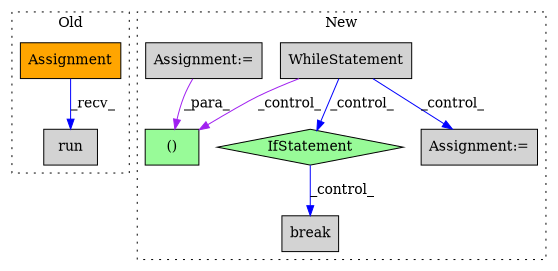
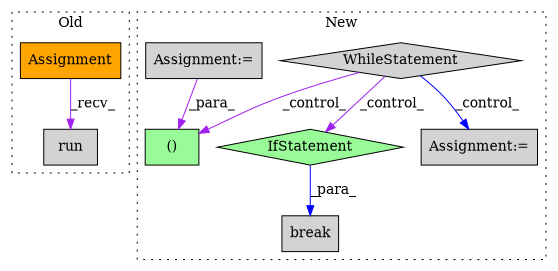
node "WhileStatement": shape box -> diamond
edge "Assignment" -> "run": color blue -> purple
edge "WhileStatement" -> "IfStatement": color blue -> purple
edge "IfStatement" -> "break": label "_control_" -> "_para_"
